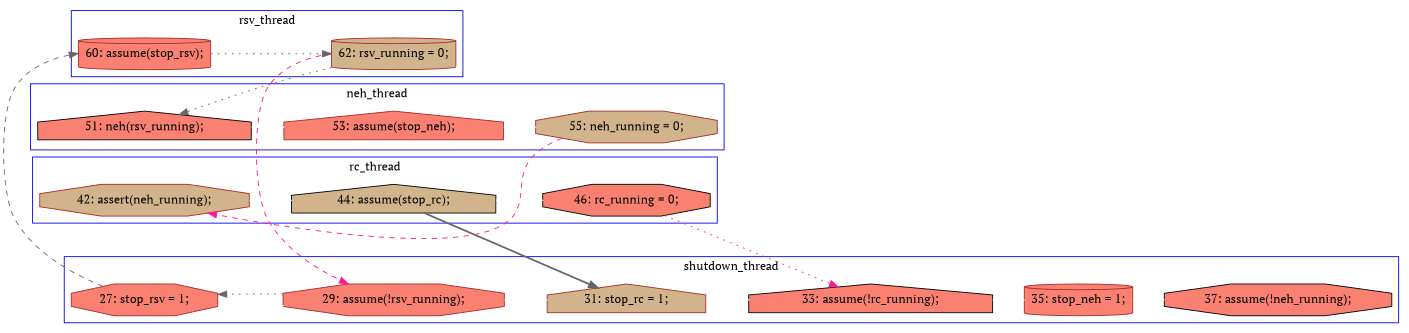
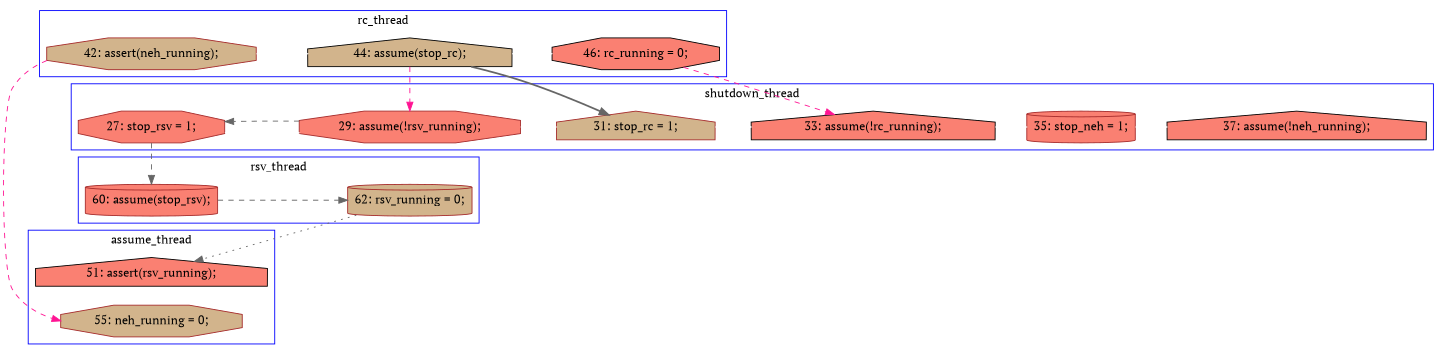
edge "60: assume(stop_rsv);" -> "62: rsv_running = 0;": style dotted -> dashed
cluster "neh_thread": label "neh_thread" -> "assume_thread"
node "51: neh(rsv_running);": label "51: neh(rsv_running);" -> "51: assert(rsv_running);"
node "53: assume(stop_neh);": removed
edge "62: rsv_running = 0;" -> "29: assume(!rsv_running);": now "44: assume(stop_rc);" -> "29: assume(!rsv_running);"
edge "55: neh_running = 0;" -> "42: assert(neh_running);": reversed
edge "46: rc_running = 0;" -> "33: assume(!rc_running);": style dotted -> dashed
edge "29: assume(!rsv_running);" -> "27: stop_rsv = 1;": style dotted -> dashed
node "37: assume(!neh_running);": shape octagon -> house
